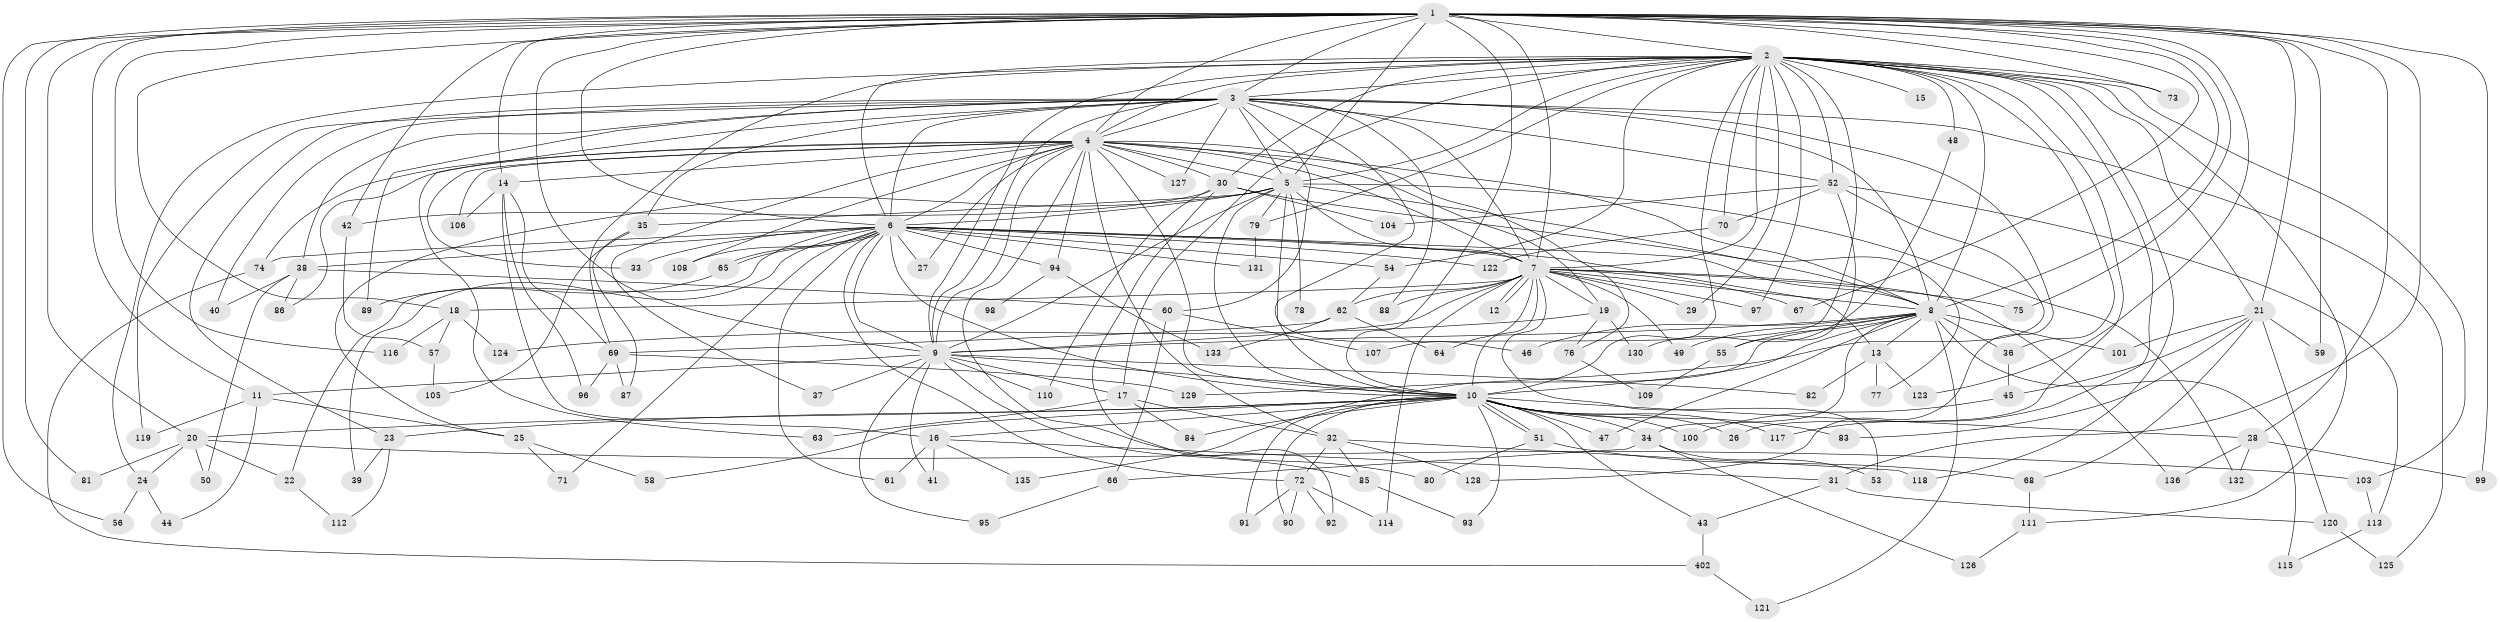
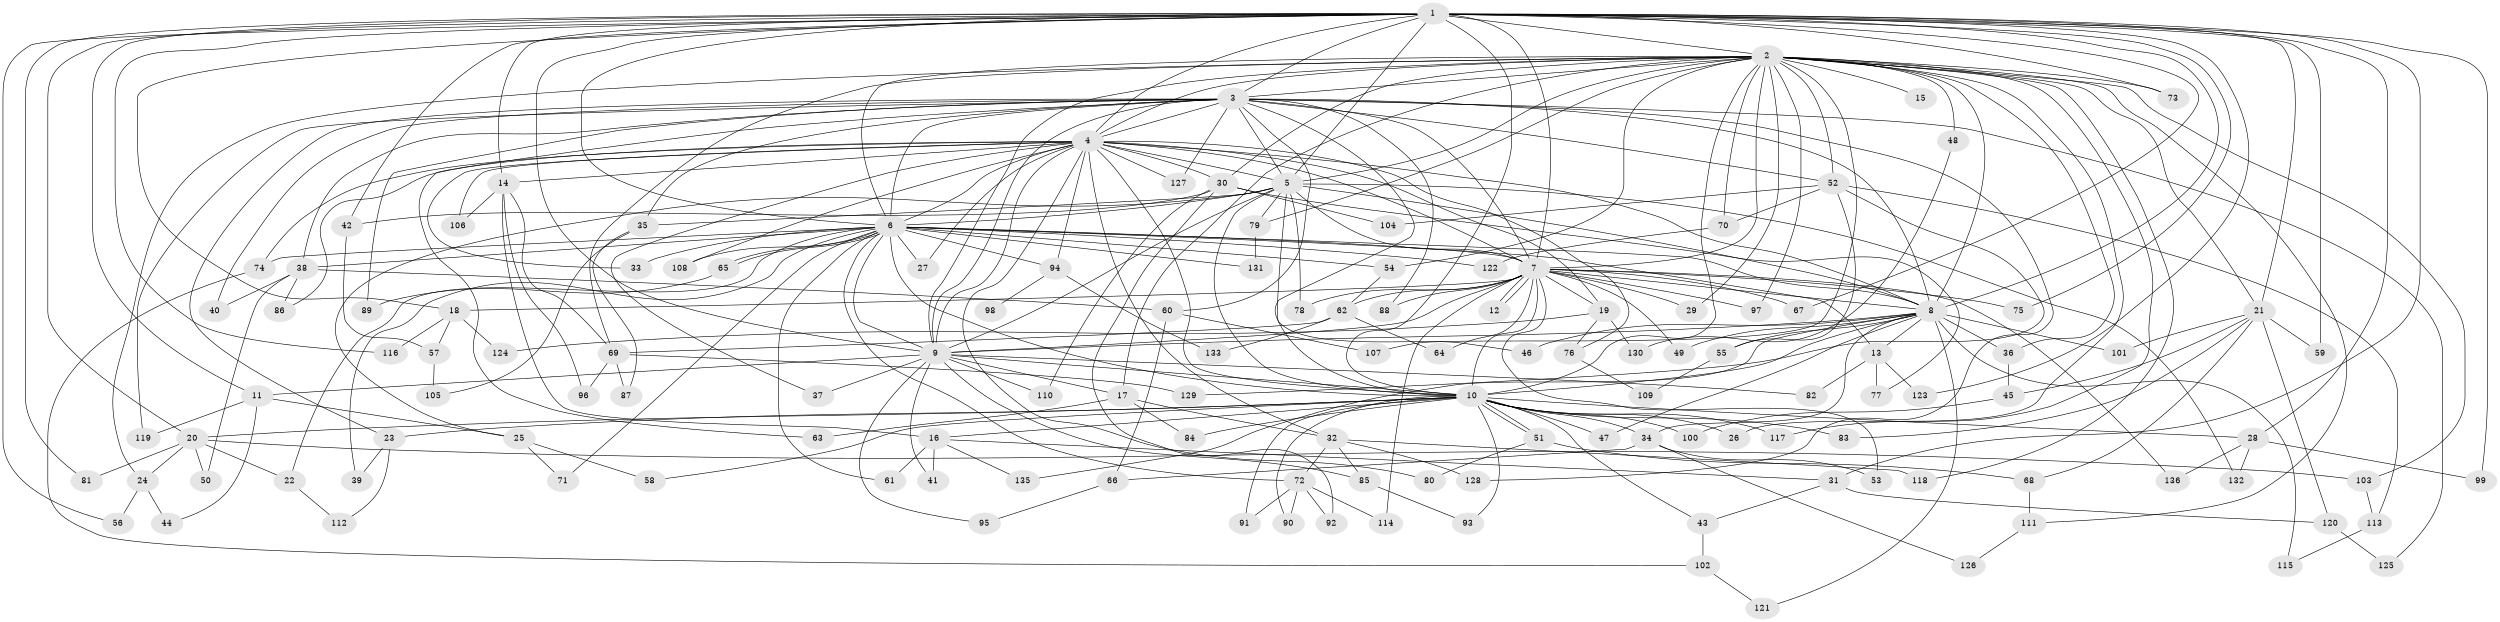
edge "7" -- "78": added
node "402": label "402" -> "102"
